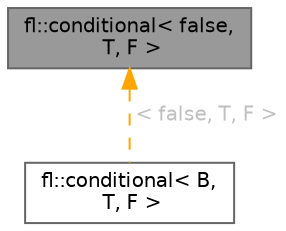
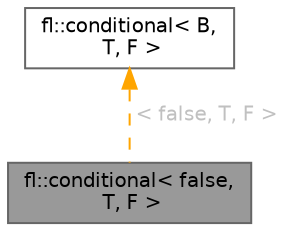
edge "fl::conditional< B, T, F >" -> "fl::conditional< false, T, F >": reversed
